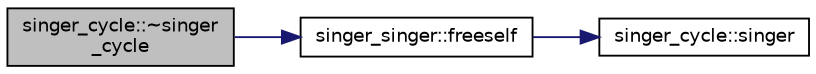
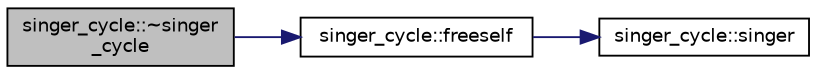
node "singer_singer::freeself": label "singer_singer::freeself" -> "singer_cycle::freeself"
